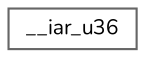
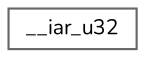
node "__iar_u36": label "__iar_u36" -> "__iar_u32"
